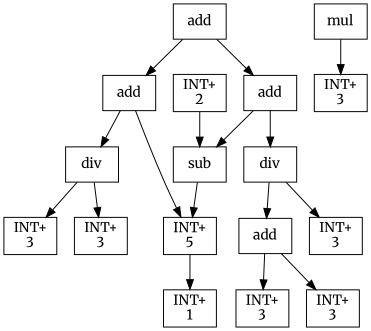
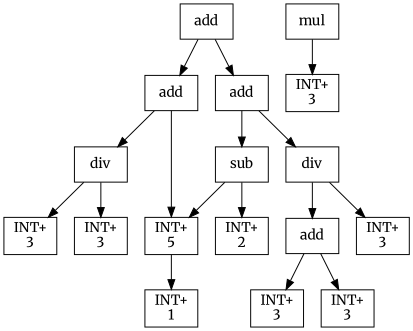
edge "INT+ 2" -> "sub": reversed
